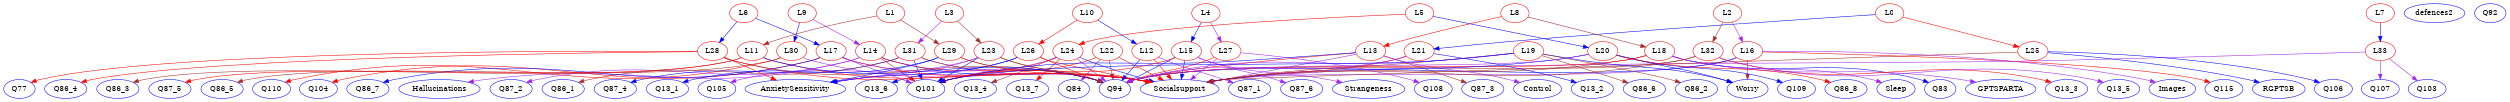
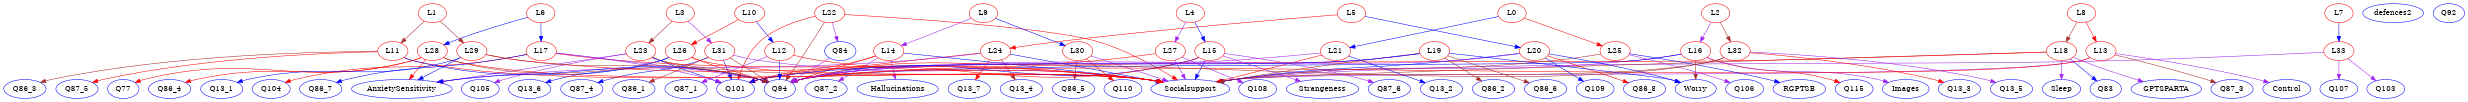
edge "L25" -> "Q106": color blue -> purple
edge "L13" -> "Q101": removed
edge "L24" -> "Q94": now "Q84" -> "Q94"
